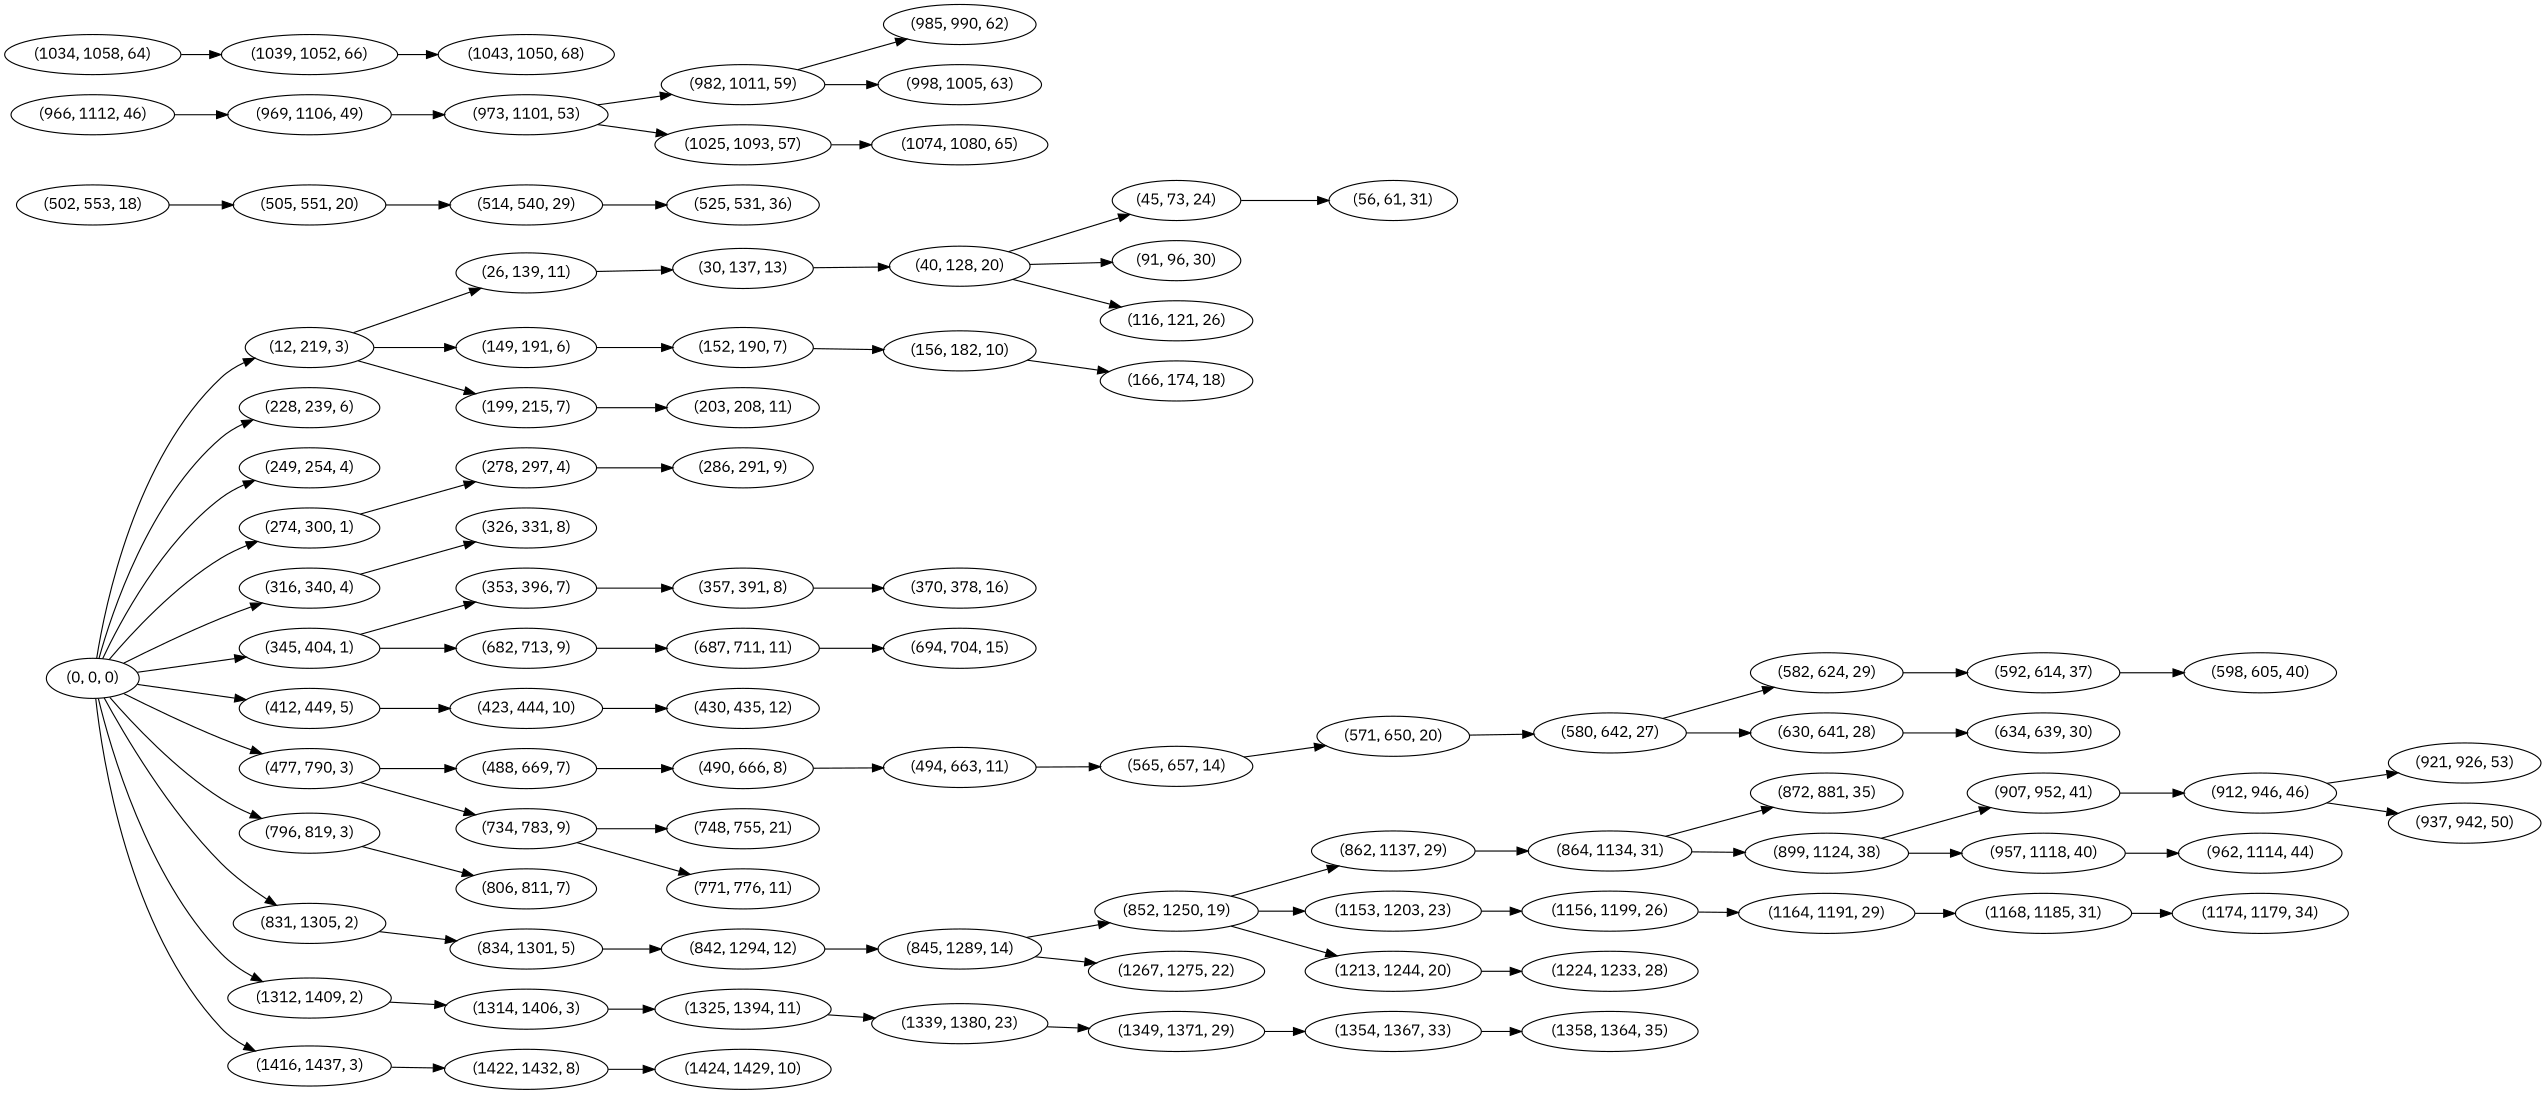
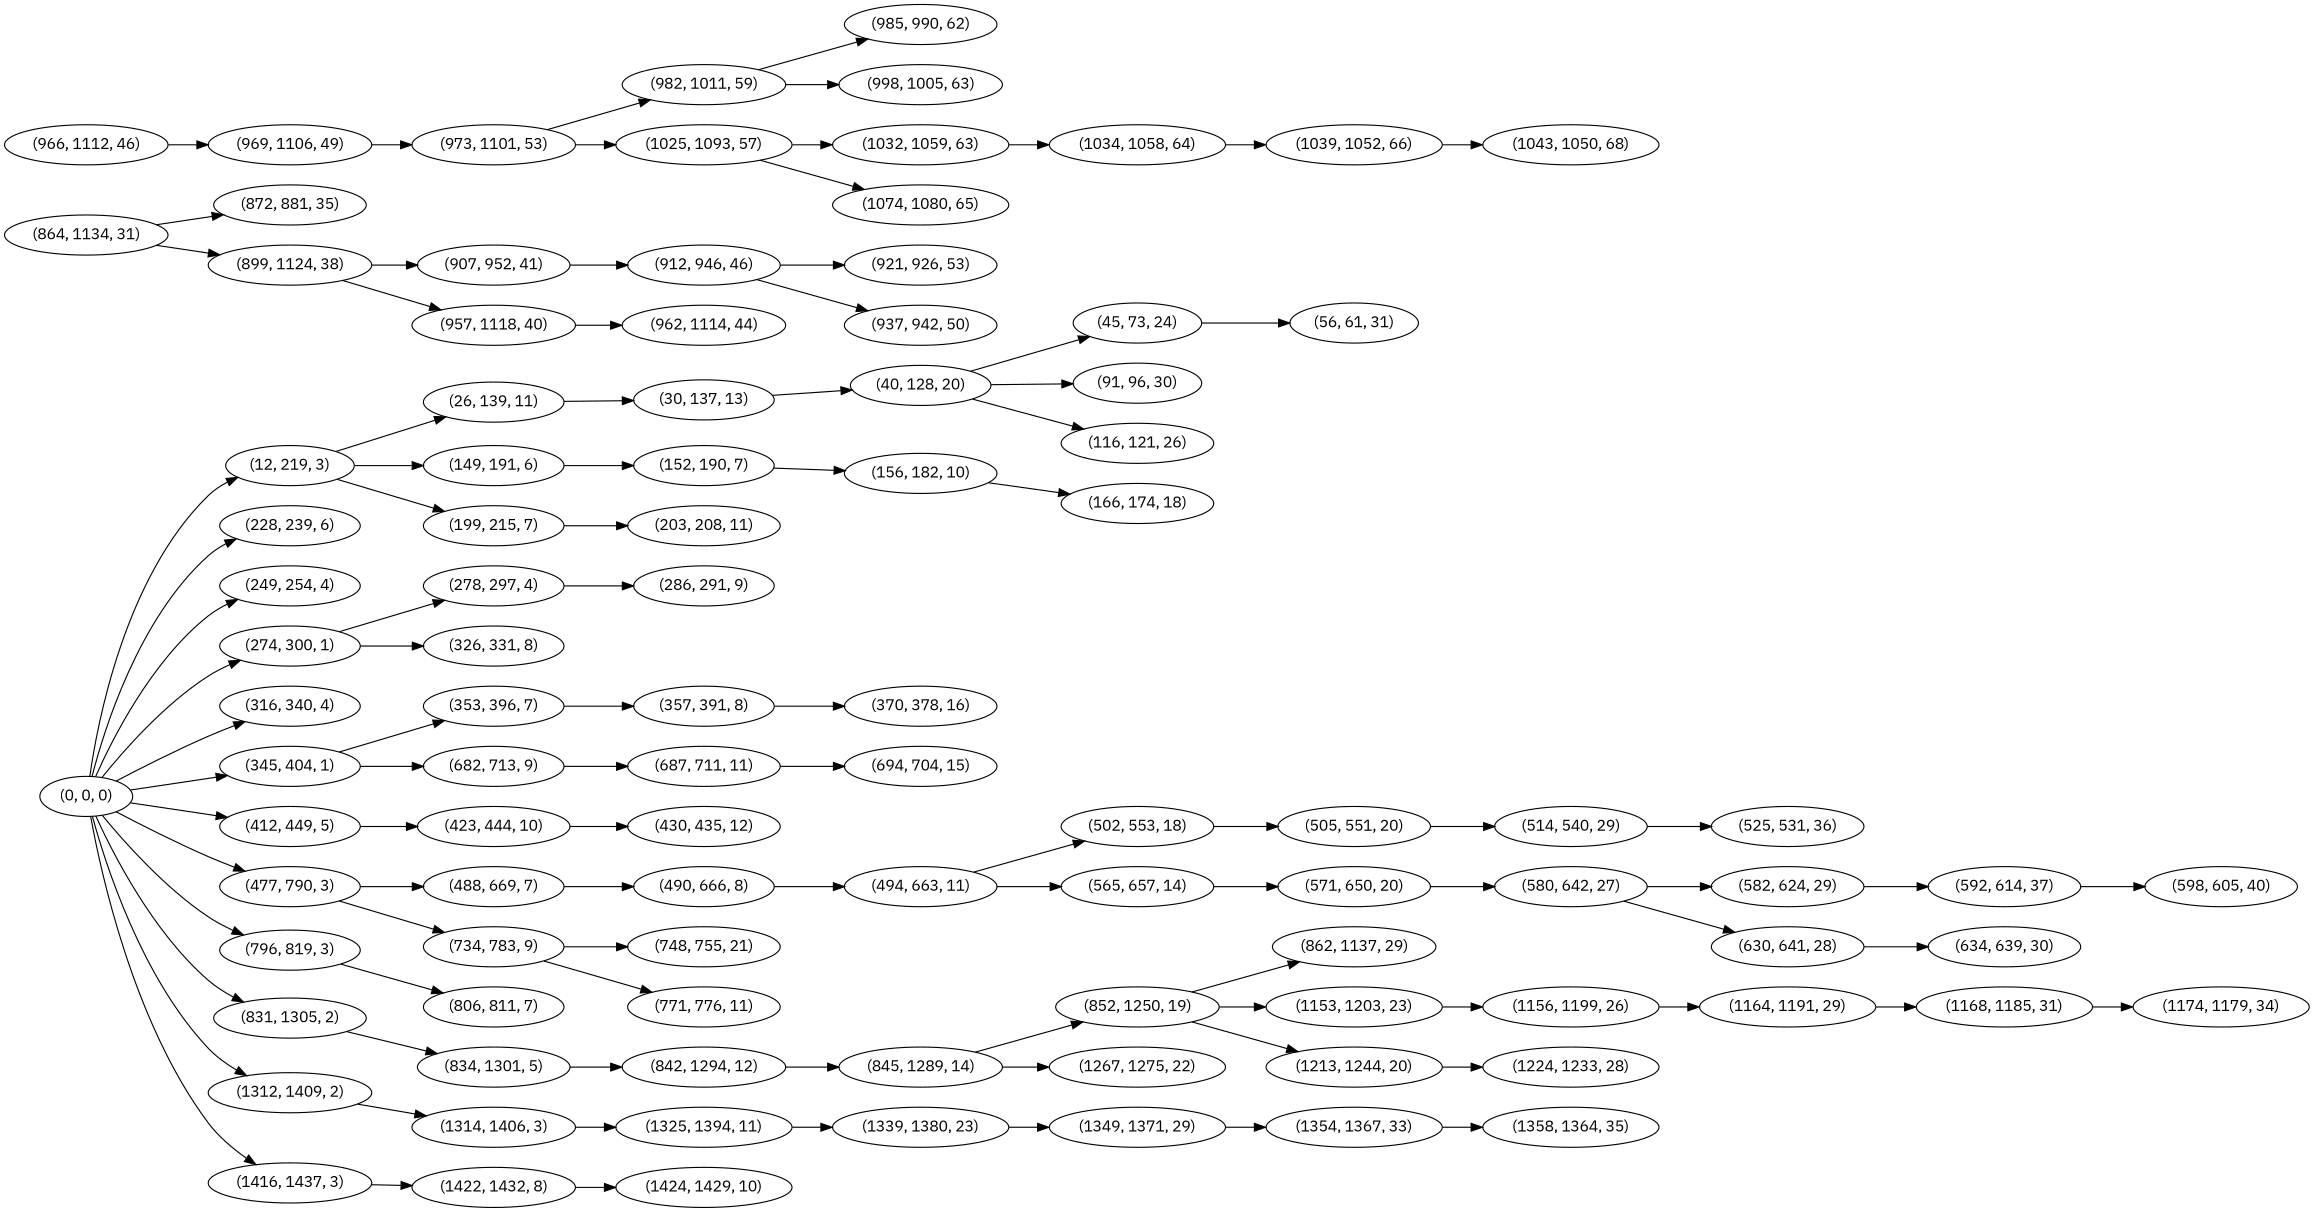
node "(1032, 1059, 63)": added
edge "(316, 340, 4)" -> "(326, 331, 8)": now "(274, 300, 1)" -> "(326, 331, 8)"
edge "(862, 1137, 29)" -> "(864, 1134, 31)": removed
edge "(494, 663, 11)" -> "(502, 553, 18)": added
